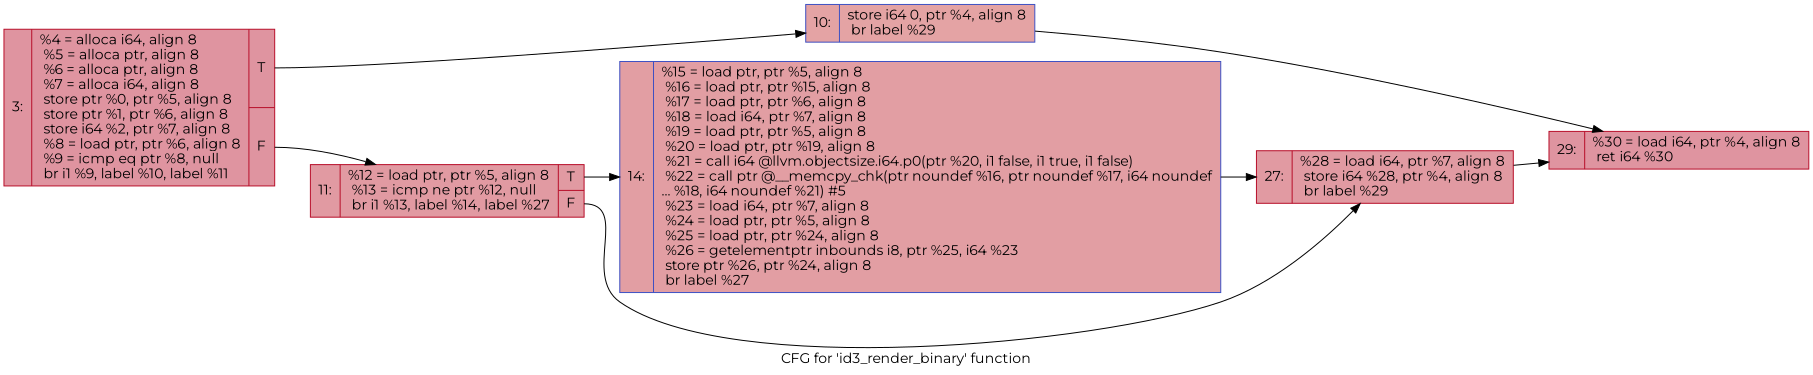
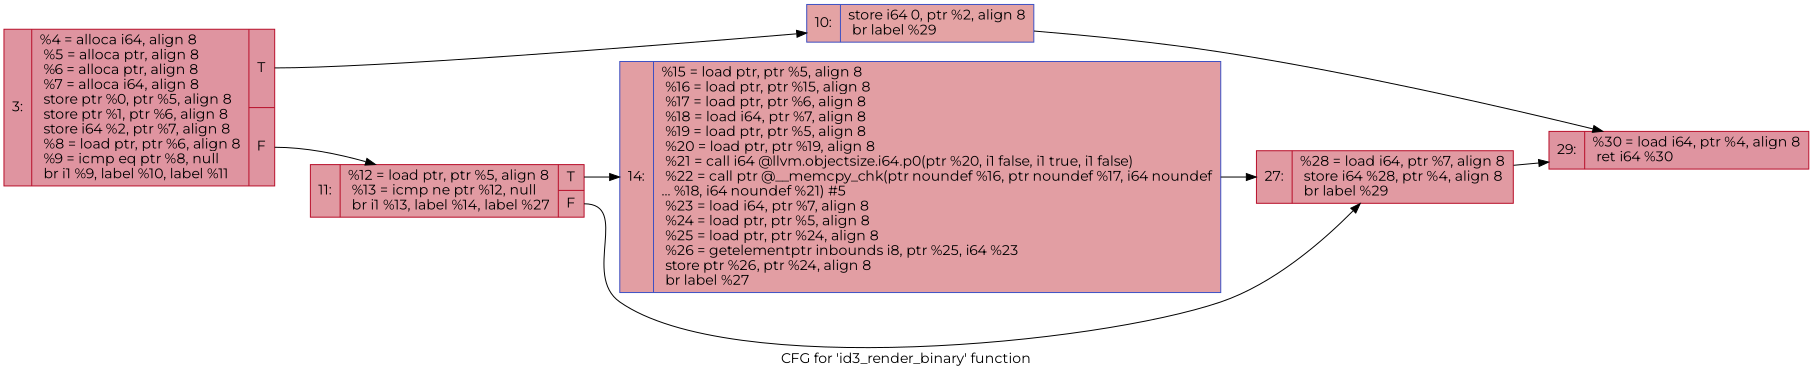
node "10:": text "store i64 0, ptr %4, align 8" -> "store i64 0, ptr %2, align 8"
